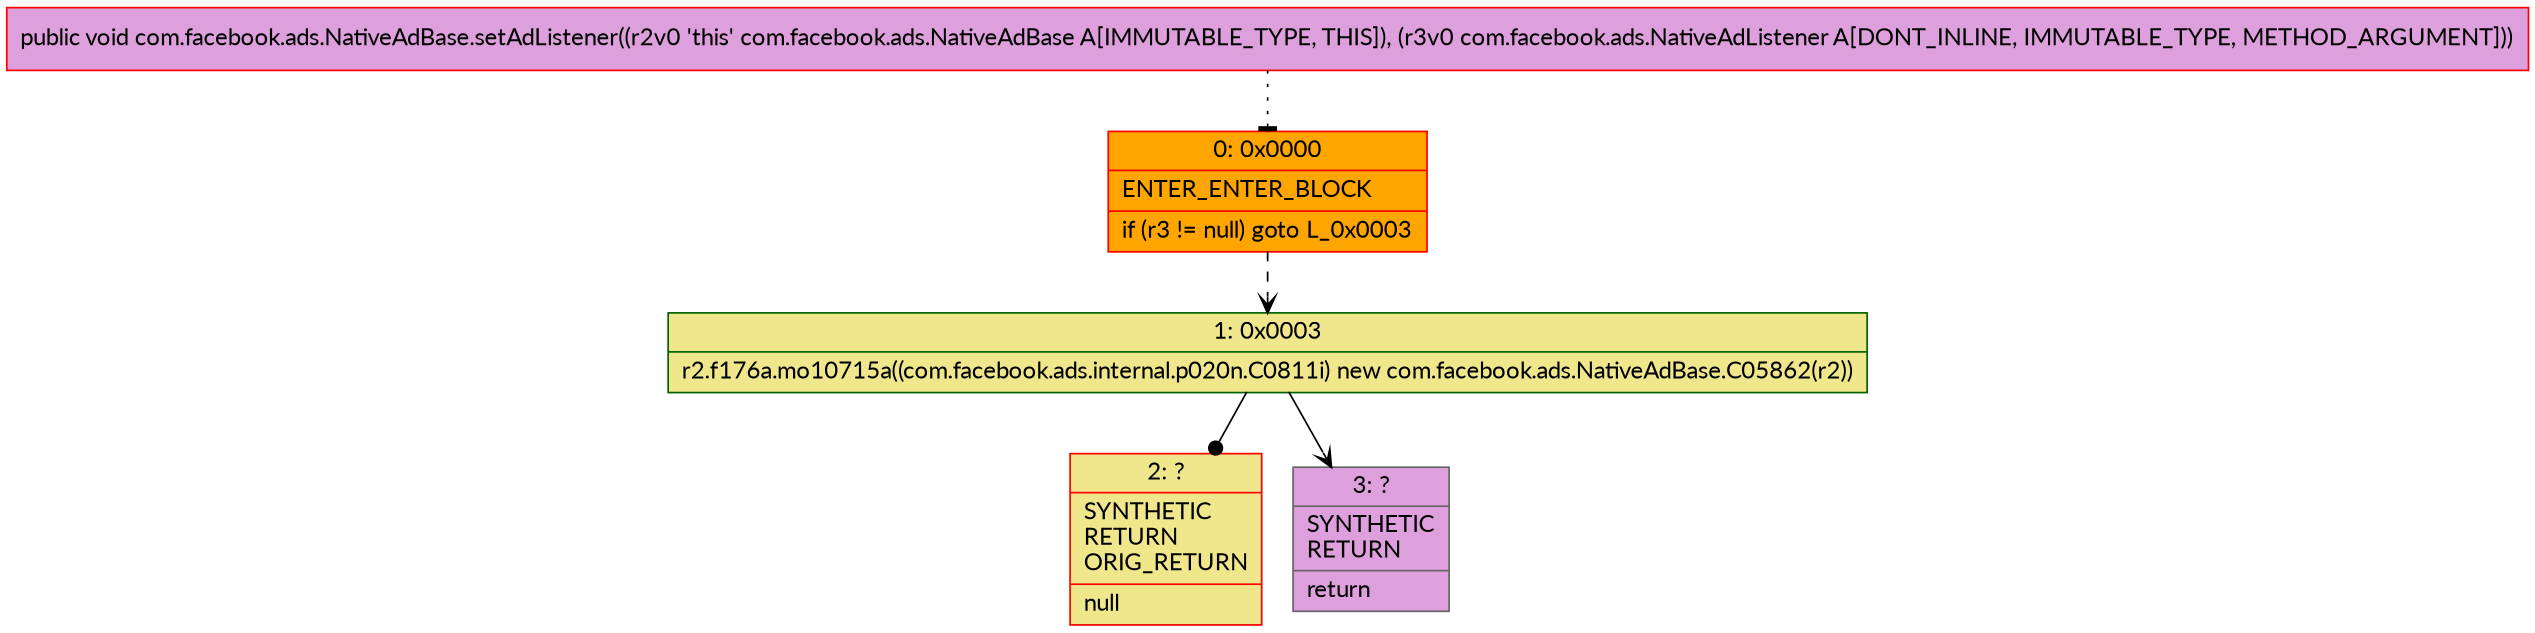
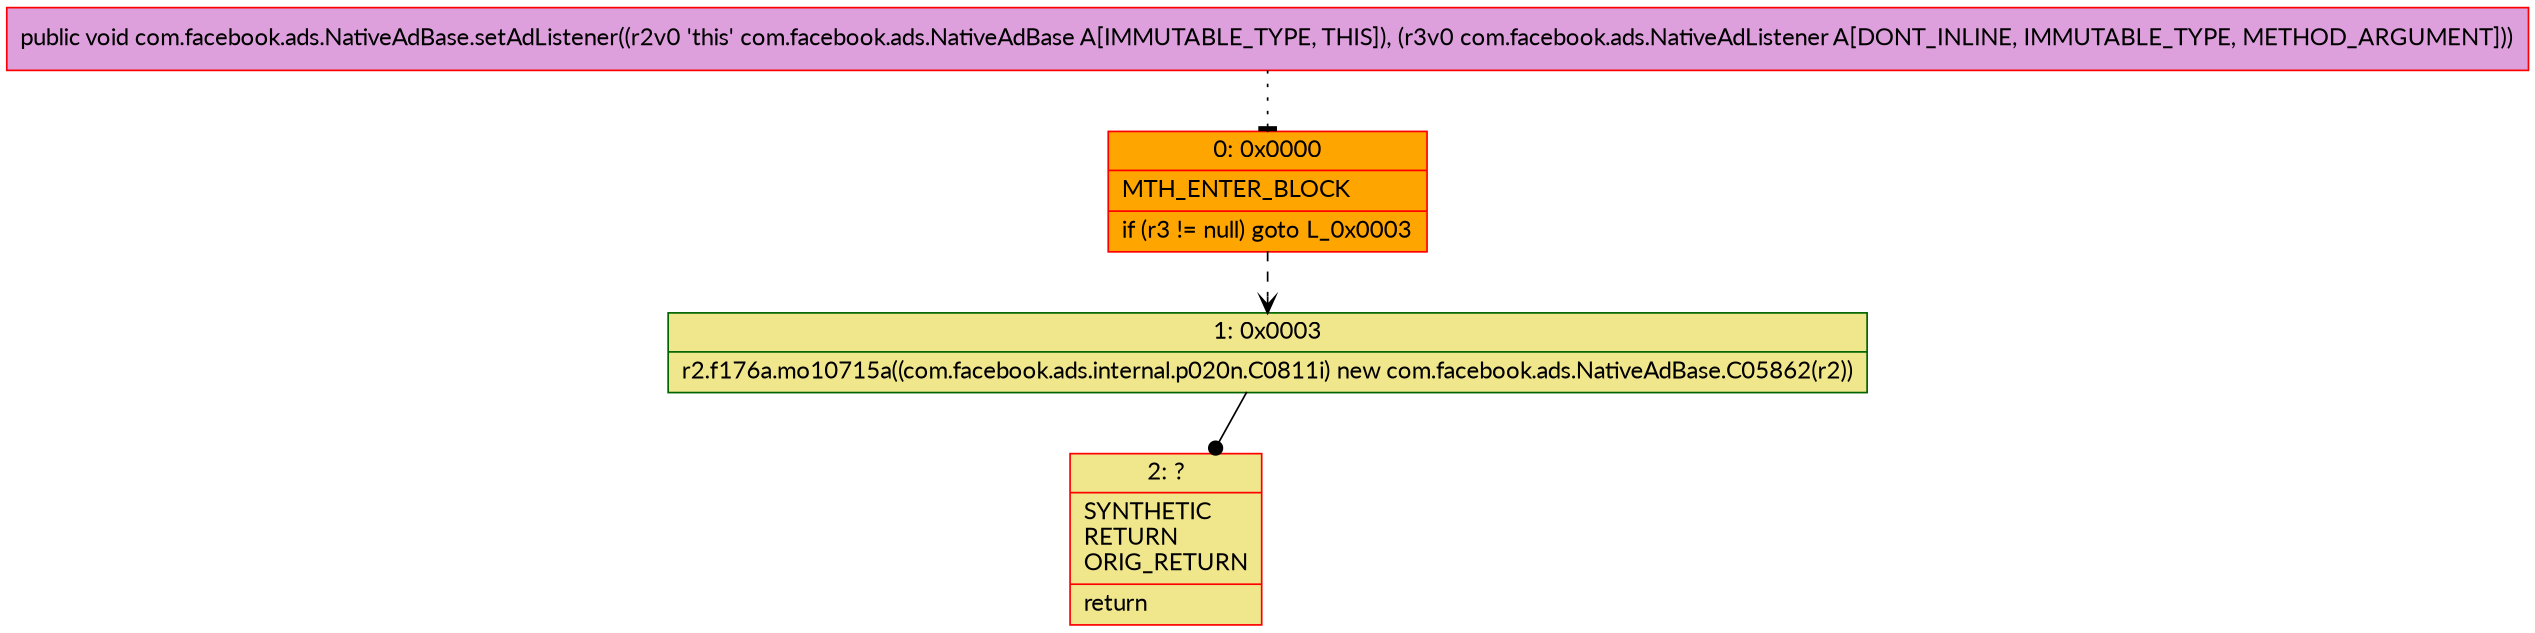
node "0: 0x0000": text "ENTER_ENTER_BLOCK" -> "MTH_ENTER_BLOCK"
node "3: ?": removed
node "2: ?": text "null" -> "return"
